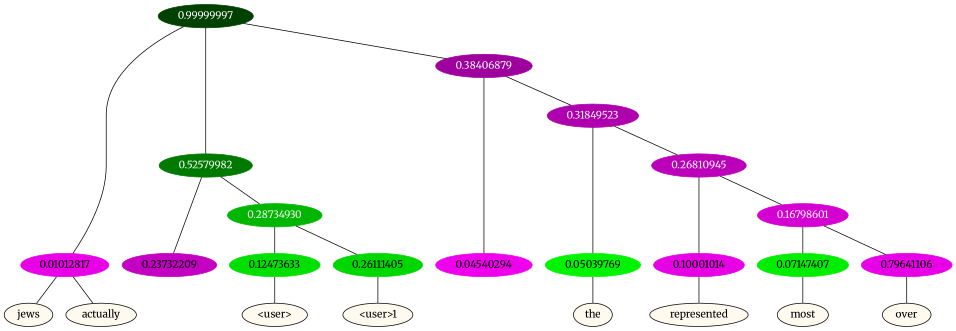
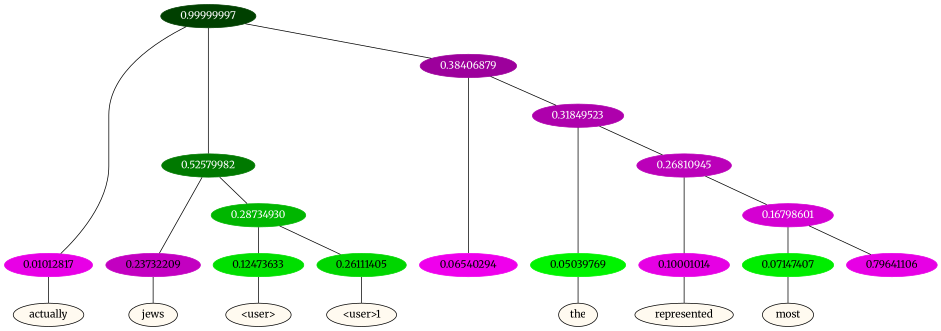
node "0.04540294": label "0.04540294" -> "0.06540294"
edge "0.01012817" -- "jews": now "0.23732209" -- "jews"
node "over": removed
